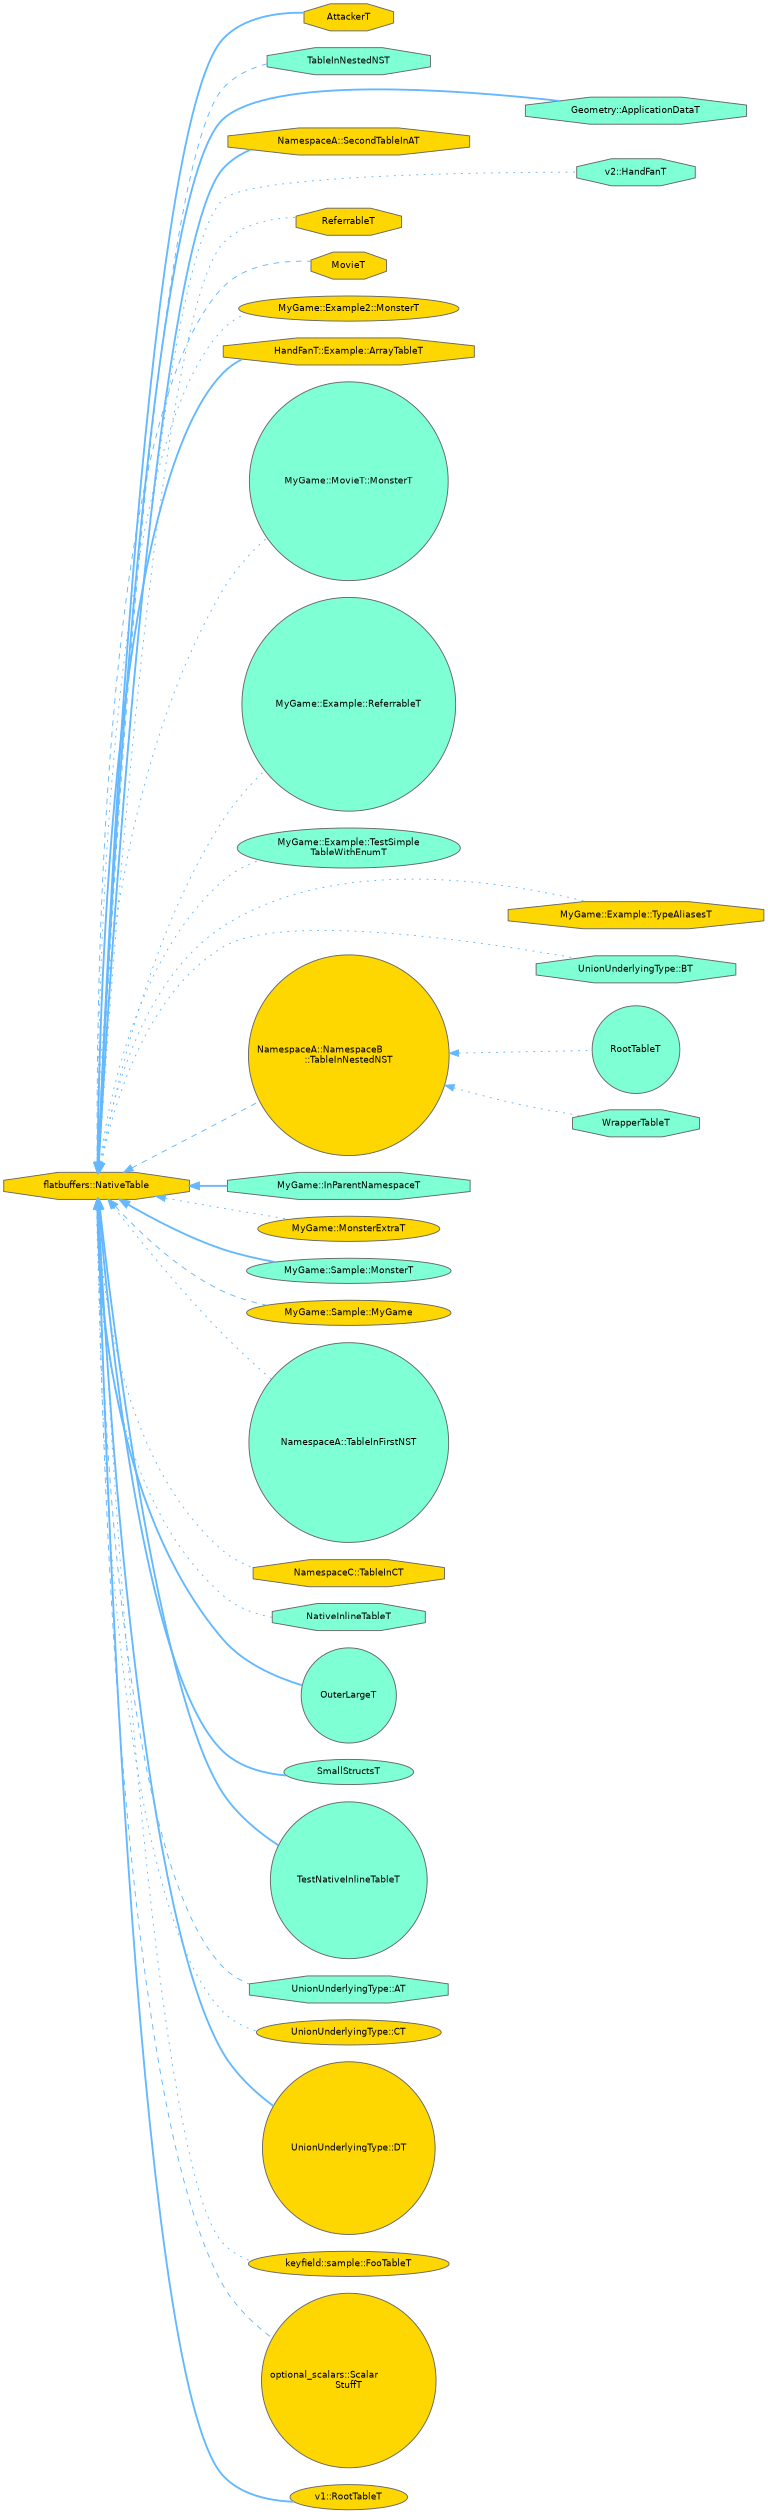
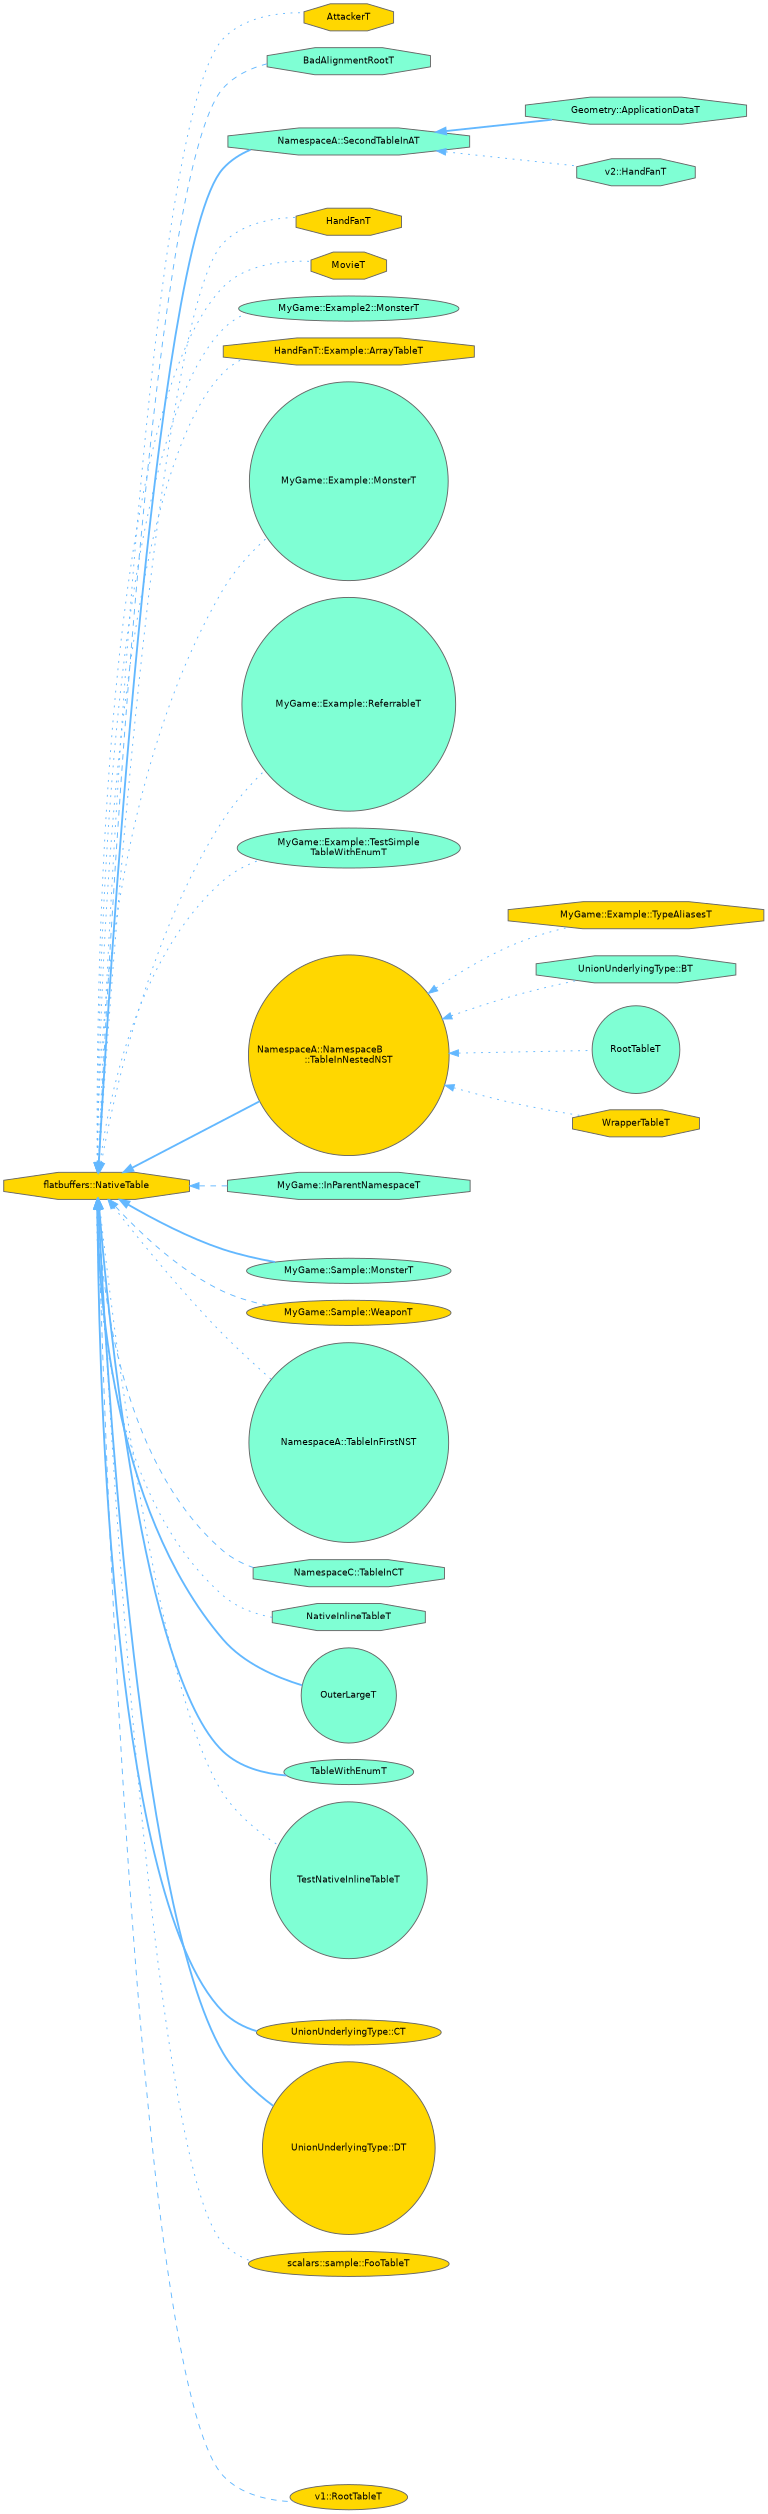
node "TableInNestedNST": label "TableInNestedNST" -> "BadAlignmentRootT"
node "NamespaceA::SecondTableInAT": fillcolor gold -> aquamarine
edge "Geometry::ApplicationDataT" -> "flatbuffers::NativeTable": now "Geometry::ApplicationDataT" -> "NamespaceA::SecondTableInAT"
node "ReferrableT": label "ReferrableT" -> "HandFanT"
edge "v2::HandFanT" -> "flatbuffers::NativeTable": now "v2::HandFanT" -> "NamespaceA::SecondTableInAT"
node "MyGame::Example2::MonsterT": fillcolor gold -> aquamarine
edge "AttackerT" -> "flatbuffers::NativeTable": style bold -> dotted
node "MyGame::MovieT::MonsterT": label "MyGame::MovieT::MonsterT" -> "MyGame::Example::MonsterT"
edge "MovieT" -> "flatbuffers::NativeTable": style dashed -> dotted
edge "HandFanT::Example::ArrayTableT" -> "flatbuffers::NativeTable": style bold -> dotted
edge "MyGame::Example::TypeAliasesT" -> "flatbuffers::NativeTable": now "MyGame::Example::TypeAliasesT" -> "NamespaceA::NamespaceB ::TableInNestedNST"
edge "UnionUnderlyingType::BT" -> "flatbuffers::NativeTable": now "UnionUnderlyingType::BT" -> "NamespaceA::NamespaceB ::TableInNestedNST"
node "WrapperTableT": fillcolor aquamarine -> gold
edge "NamespaceA::NamespaceB ::TableInNestedNST" -> "flatbuffers::NativeTable": style dashed -> bold
edge "MyGame::InParentNamespaceT" -> "flatbuffers::NativeTable": style bold -> dashed
node "MyGame::MonsterExtraT": removed
node "MyGame::Sample::MyGame": label "MyGame::Sample::MyGame" -> "MyGame::Sample::WeaponT"
edge "NamespaceC::TableInCT" -> "flatbuffers::NativeTable": style dotted -> dashed
edge "TestNativeInlineTableT" -> "flatbuffers::NativeTable": style bold -> dotted
node "NamespaceC::TableInCT": fillcolor gold -> aquamarine
node "SmallStructsT": label "SmallStructsT" -> "TableWithEnumT"
edge "UnionUnderlyingType::CT" -> "flatbuffers::NativeTable": style dotted -> bold
edge "v1::RootTableT" -> "flatbuffers::NativeTable": style bold -> dashed
node "UnionUnderlyingType::AT": removed
node "keyfield::sample::FooTableT": label "keyfield::sample::FooTableT" -> "scalars::sample::FooTableT"
node "optional_scalars::Scalar StuffT": removed
